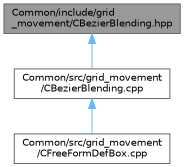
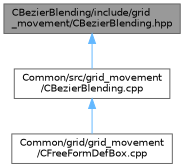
node "Common/include/grid _movement/CBezierBlending.hpp": label "Common/include/grid _movement/CBezierBlending.hpp" -> "CBezierBlending/include/grid _movement/CBezierBlending.hpp"
node "Common/src/grid_movement /CFreeFormDefBox.cpp": label "Common/src/grid_movement /CFreeFormDefBox.cpp" -> "Common/grid/grid_movement /CFreeFormDefBox.cpp"
